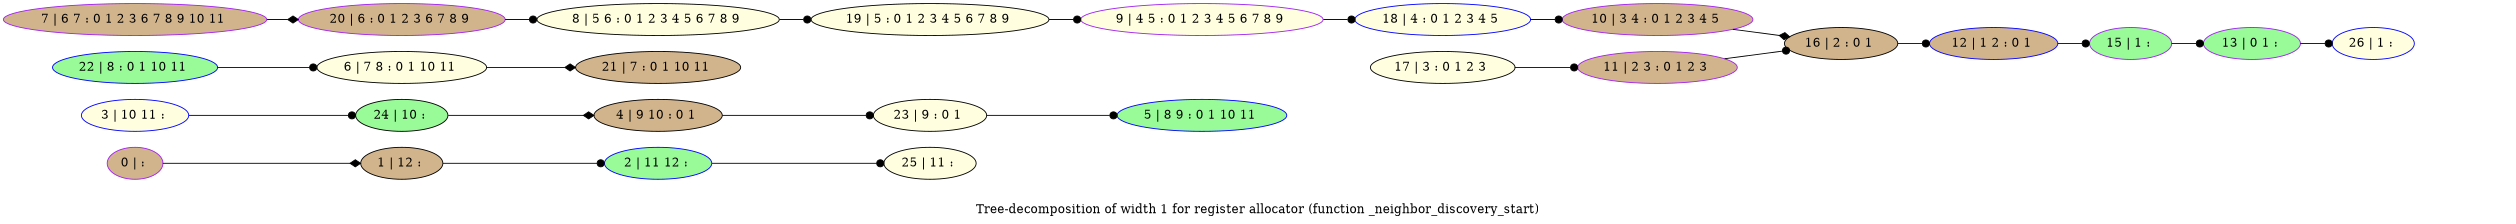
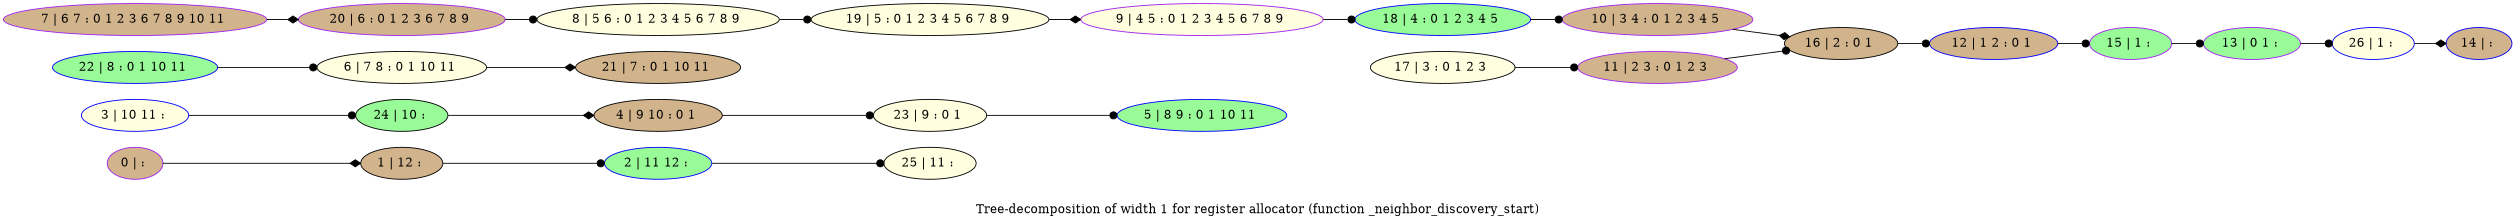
edge "19 | 5 : 0 1 2 3 4 5 6 7 8 9" -> "9 | 4 5 : 0 1 2 3 4 5 6 7 8 9": arrowhead dot -> diamond
node "18 | 4 : 0 1 2 3 4 5": fillcolor lightyellow -> palegreen
node "14 | :": added
